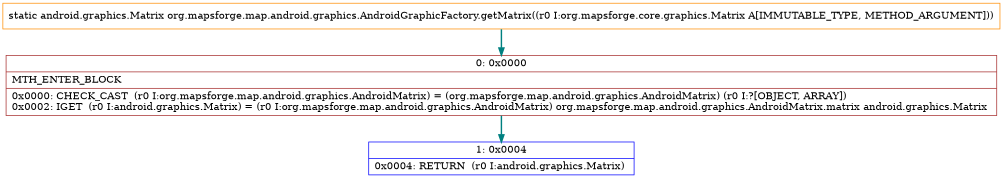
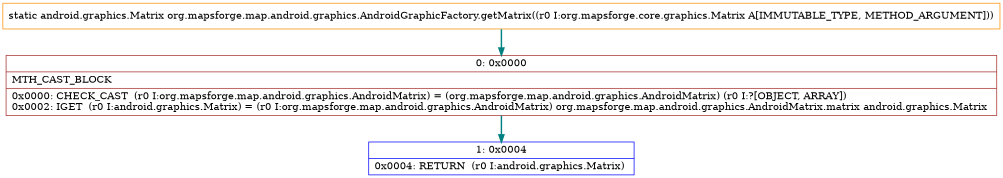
node "0: 0x0000": text "MTH_ENTER_BLOCK" -> "MTH_CAST_BLOCK"
